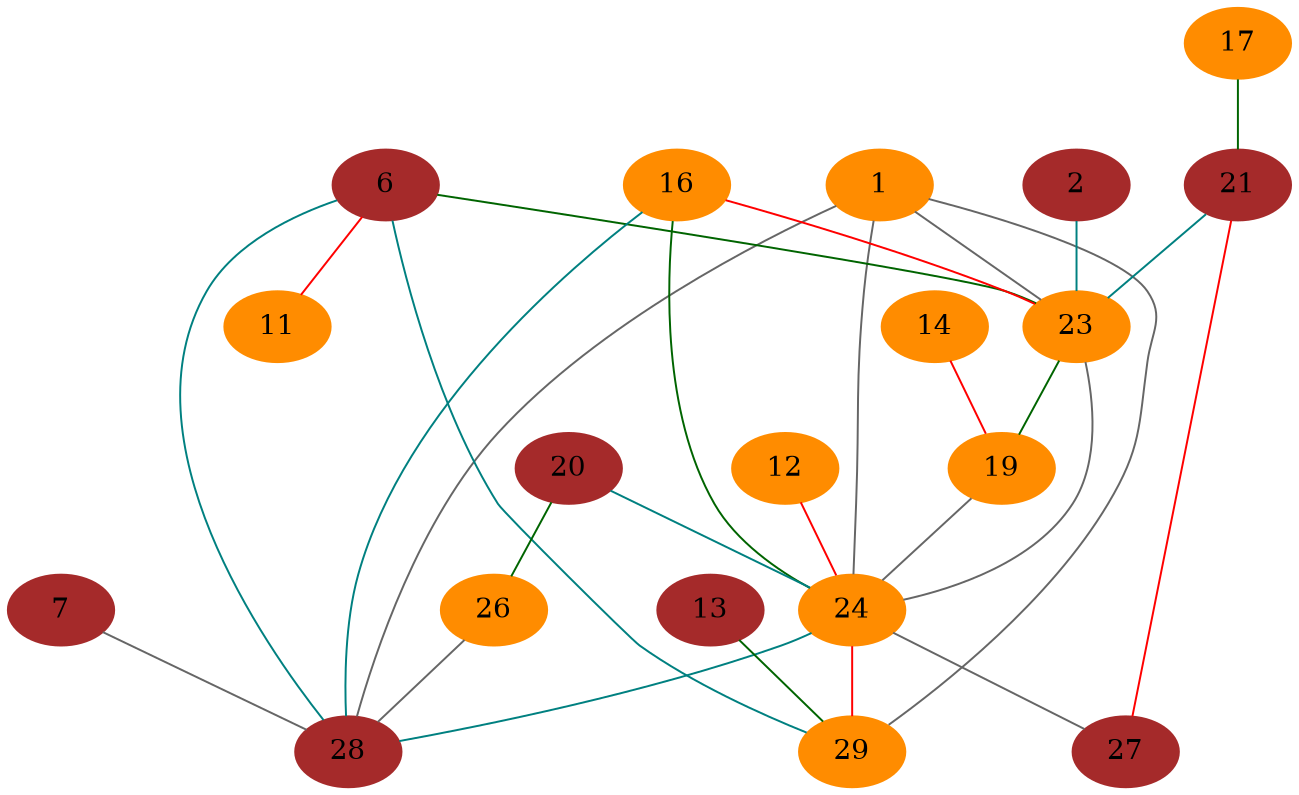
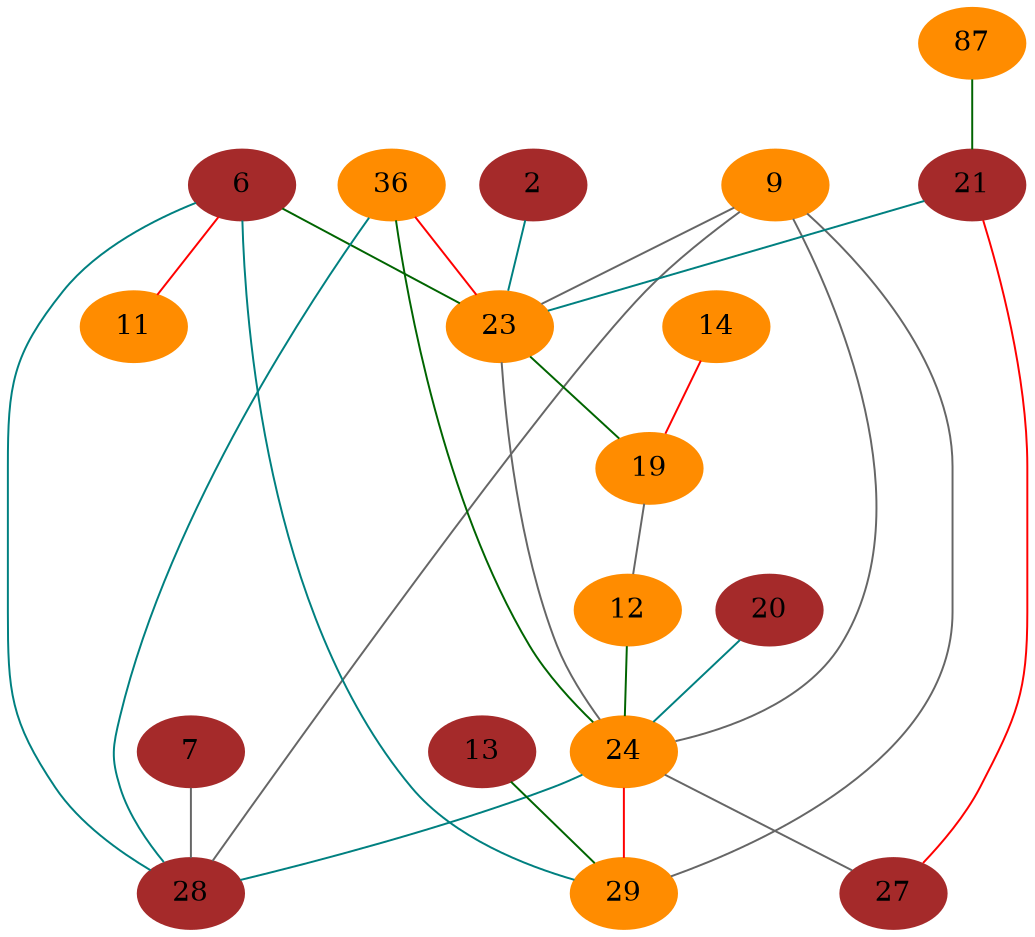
node "17": label "17" -> "87"
node "16": label "16" -> "36"
node "1": label "1" -> "9"
edge "12" -- "24": color red -> darkgreen
edge "19" -- "24": now "19" -- "12"
node "26": removed
